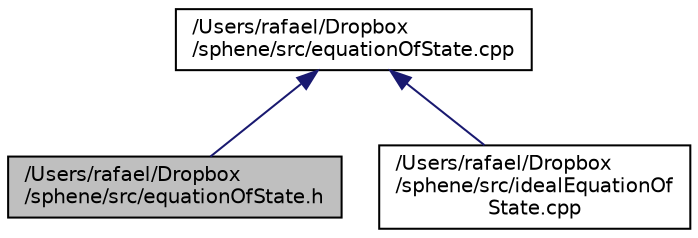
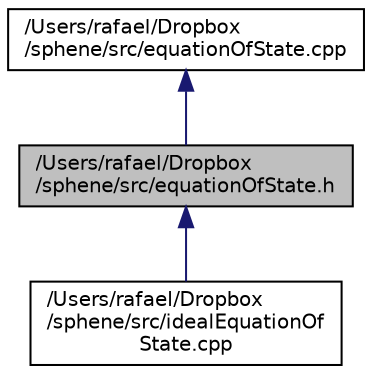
edge "/Users/rafael/Dropbox /sphene/src/idealEquationOf State.cpp" -> "/Users/rafael/Dropbox /sphene/src/equationOfState.cpp": now "/Users/rafael/Dropbox /sphene/src/idealEquationOf State.cpp" -> "/Users/rafael/Dropbox /sphene/src/equationOfState.h"
